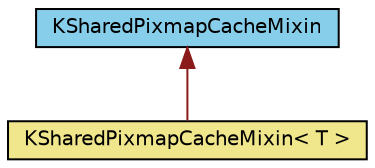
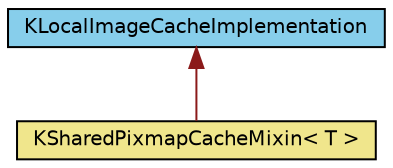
node "KSharedPixmapCacheMixin": label "KSharedPixmapCacheMixin" -> "KLocalImageCacheImplementation"
